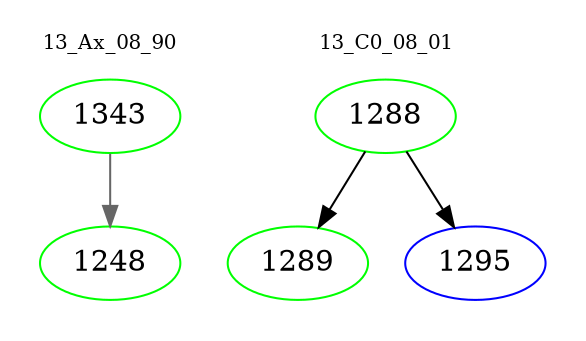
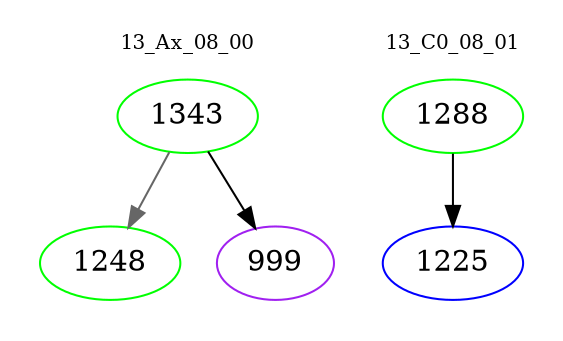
cluster "13_Ax_08_90": label "13_Ax_08_90" -> "13_Ax_08_00"
node "999": added
node "1289": removed
node "1295": label "1295" -> "1225"
